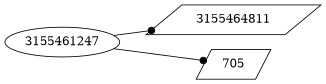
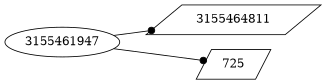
node "3155461247": label "3155461247" -> "3155461947"
node "705": label "705" -> "725"
